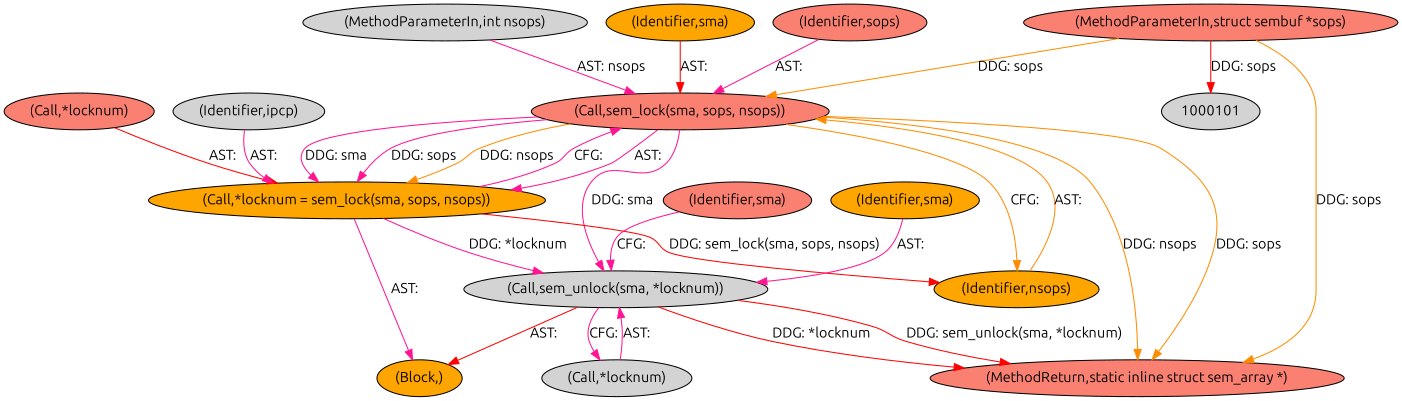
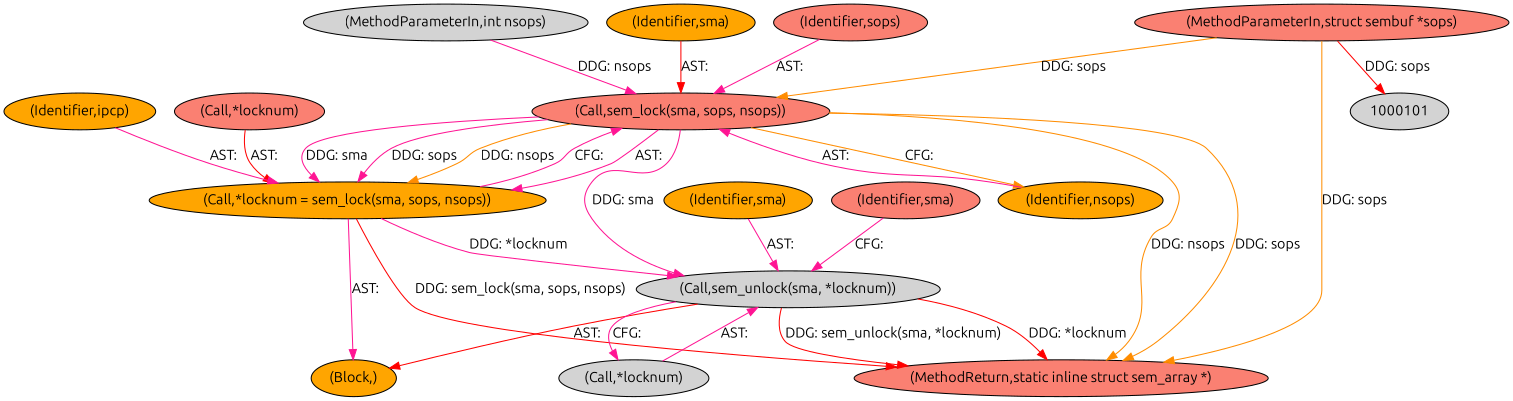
edge "(MethodParameterIn,int nsops)" -> "(Call,sem_lock(sma, sops, nsops))": label "AST: nsops" -> "DDG: nsops"
node "(Identifier,ipcp)": fillcolor lightgrey -> orange
edge "(Identifier,nsops)" -> "(Call,sem_lock(sma, sops, nsops))": color darkorange -> deeppink
edge "(Call,*locknum = sem_lock(sma, sops, nsops))" -> "(Identifier,nsops)": now "(Call,*locknum = sem_lock(sma, sops, nsops))" -> "(MethodReturn,static inline struct sem_array *)"
